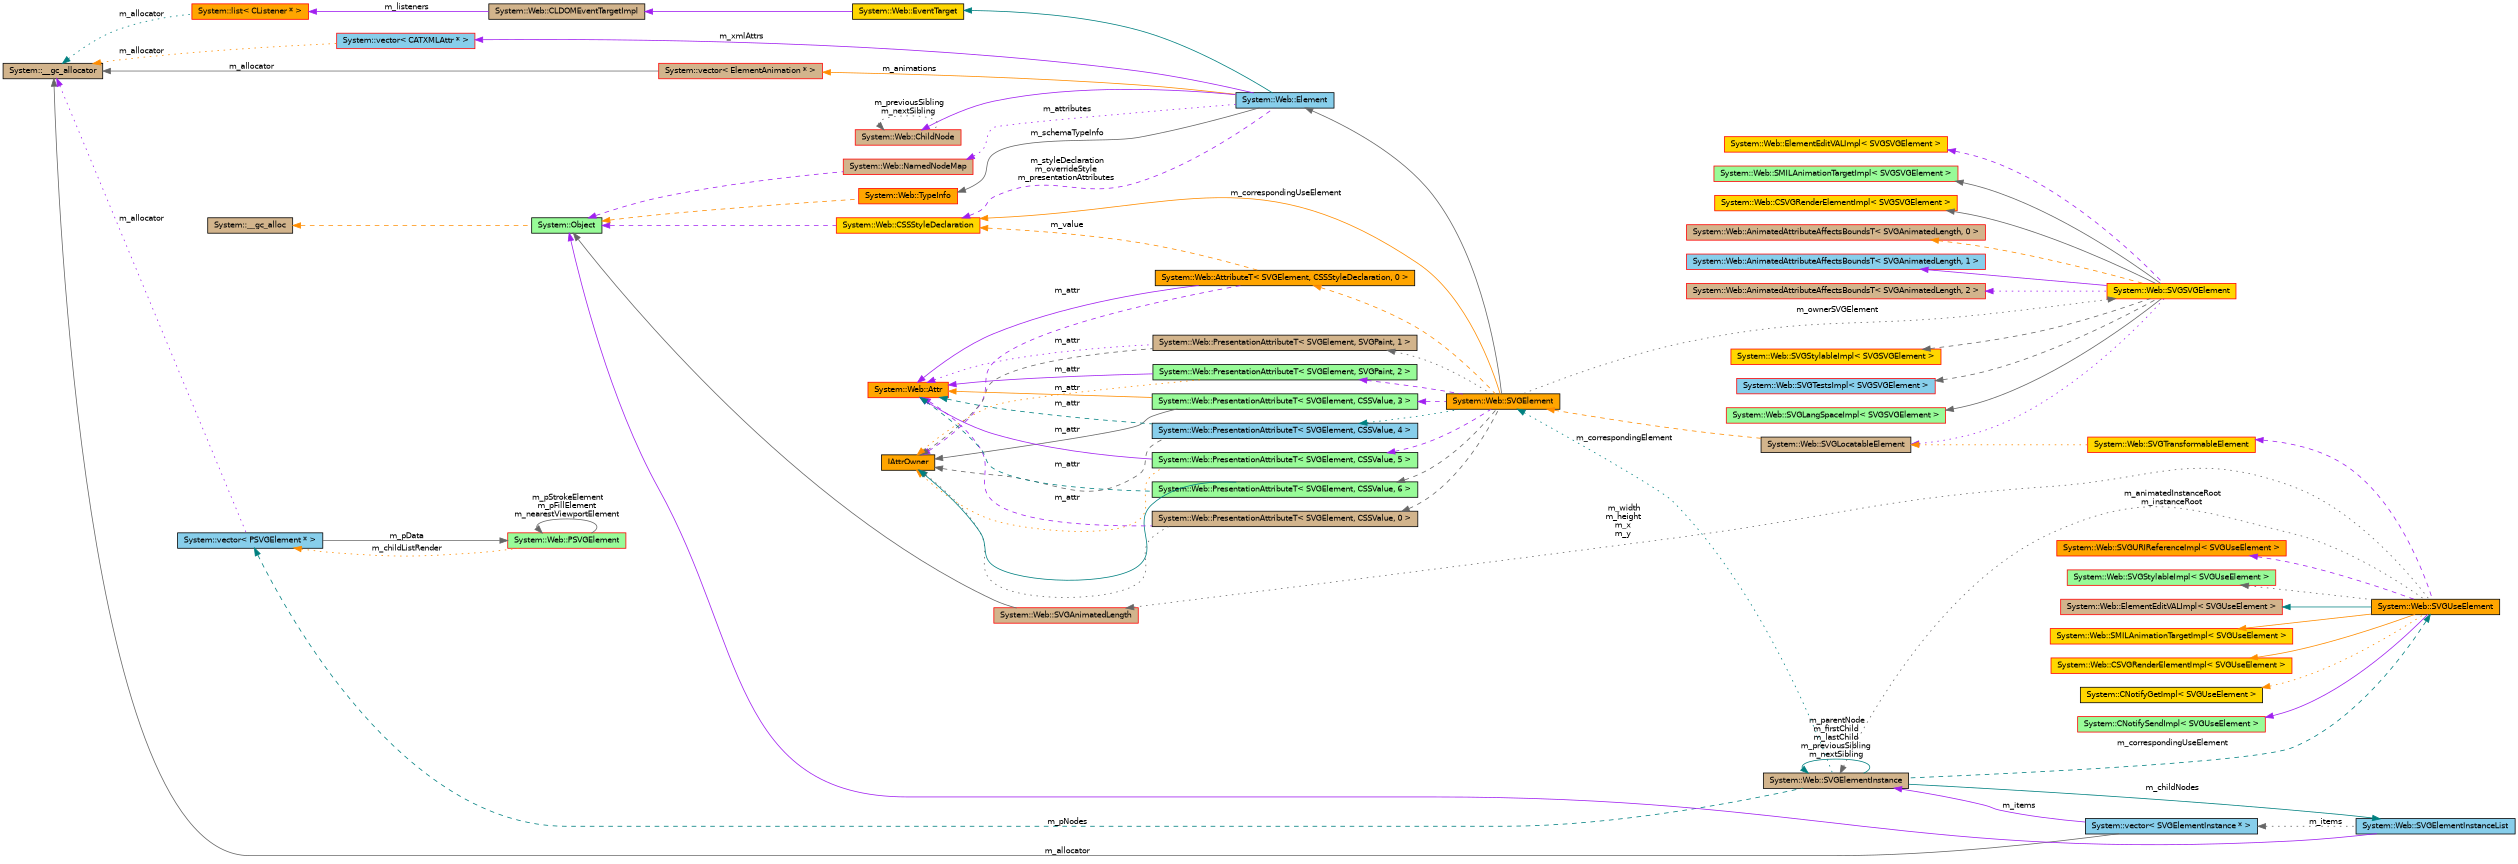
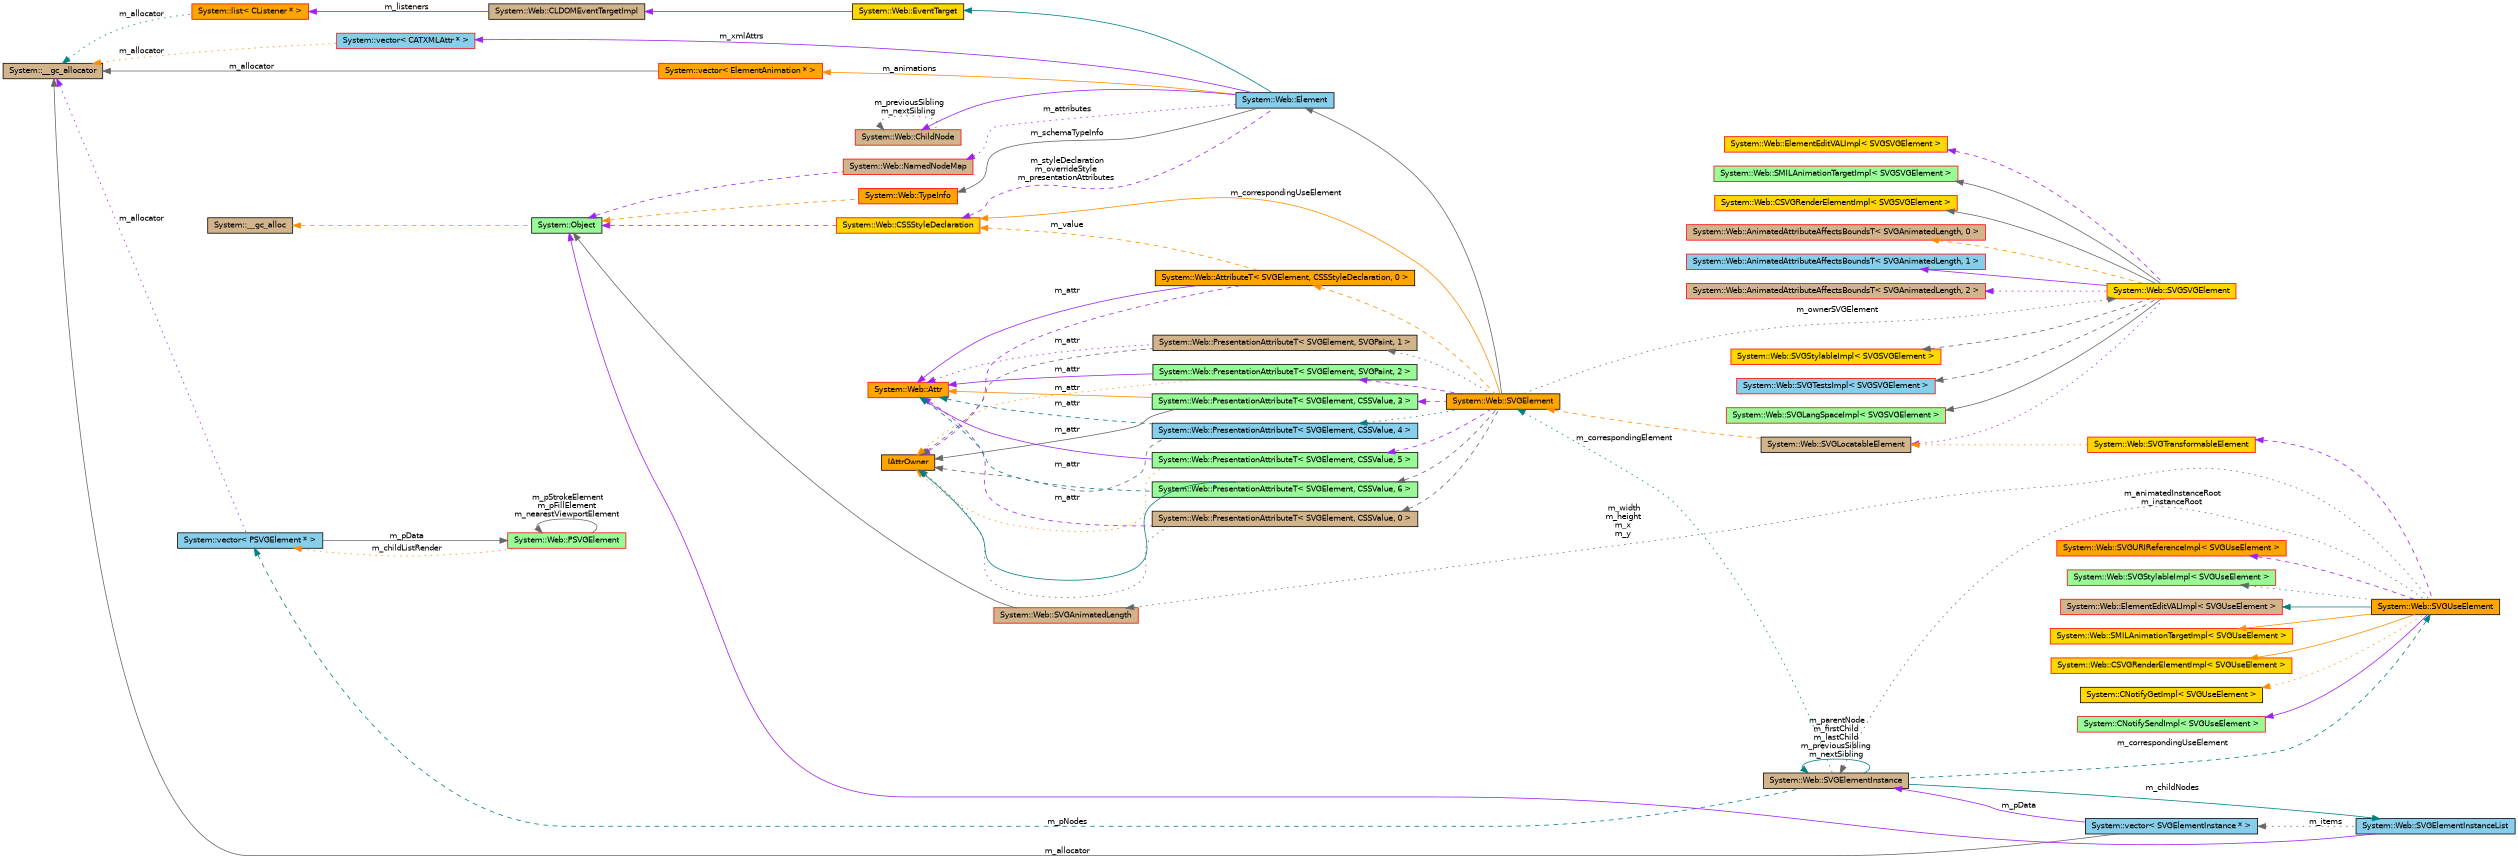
node "System::vector< ElementAnimation * >": fillcolor tan -> orange
edge "System::vector< SVGElementInstance * >" -> "System::Web::SVGElementInstance": label " m_items" -> " m_pData"
